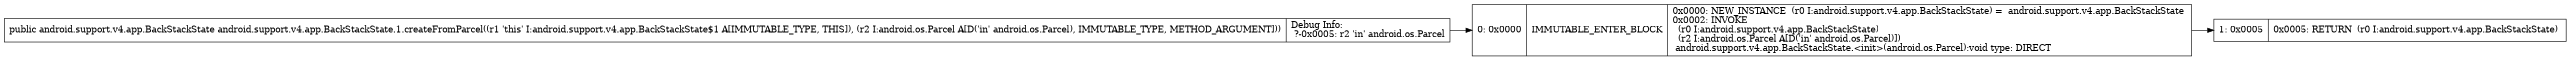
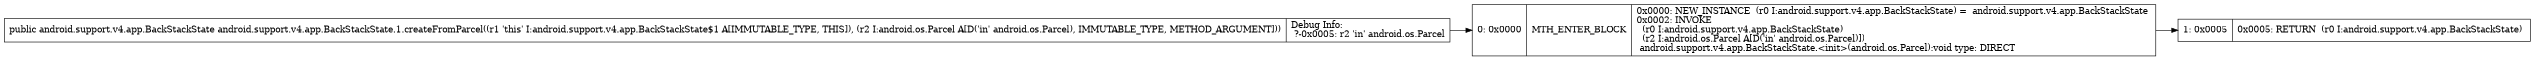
node "0: 0x0000": text "IMMUTABLE_ENTER_BLOCK" -> "MTH_ENTER_BLOCK"
